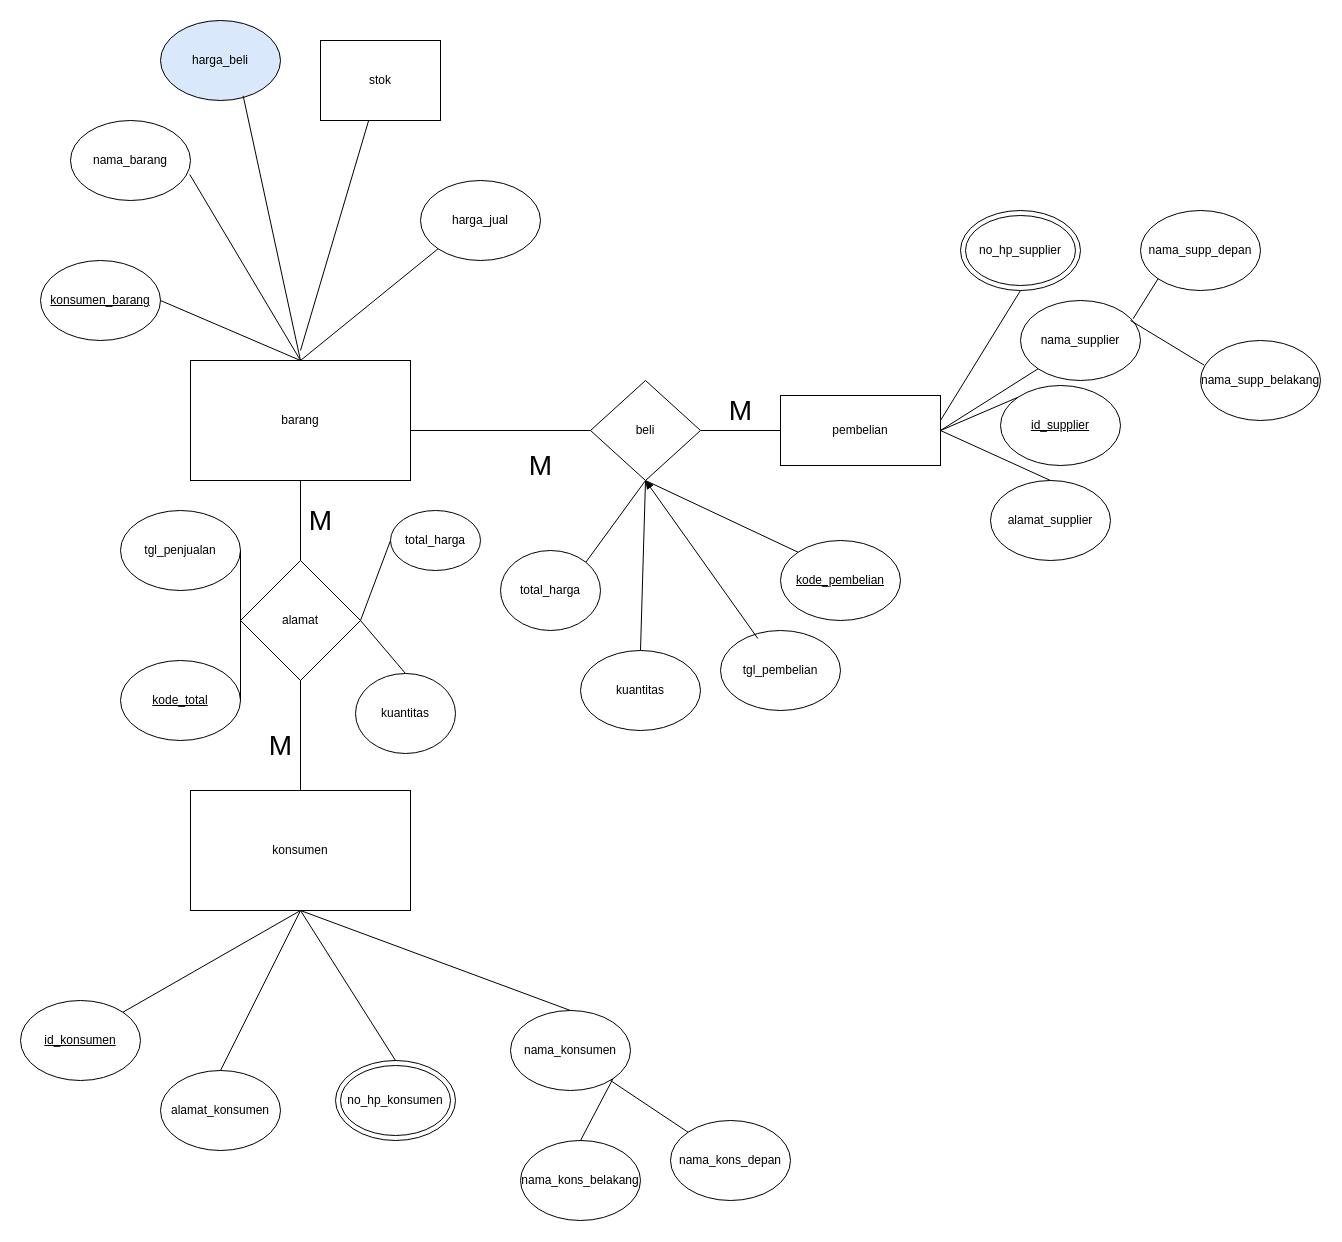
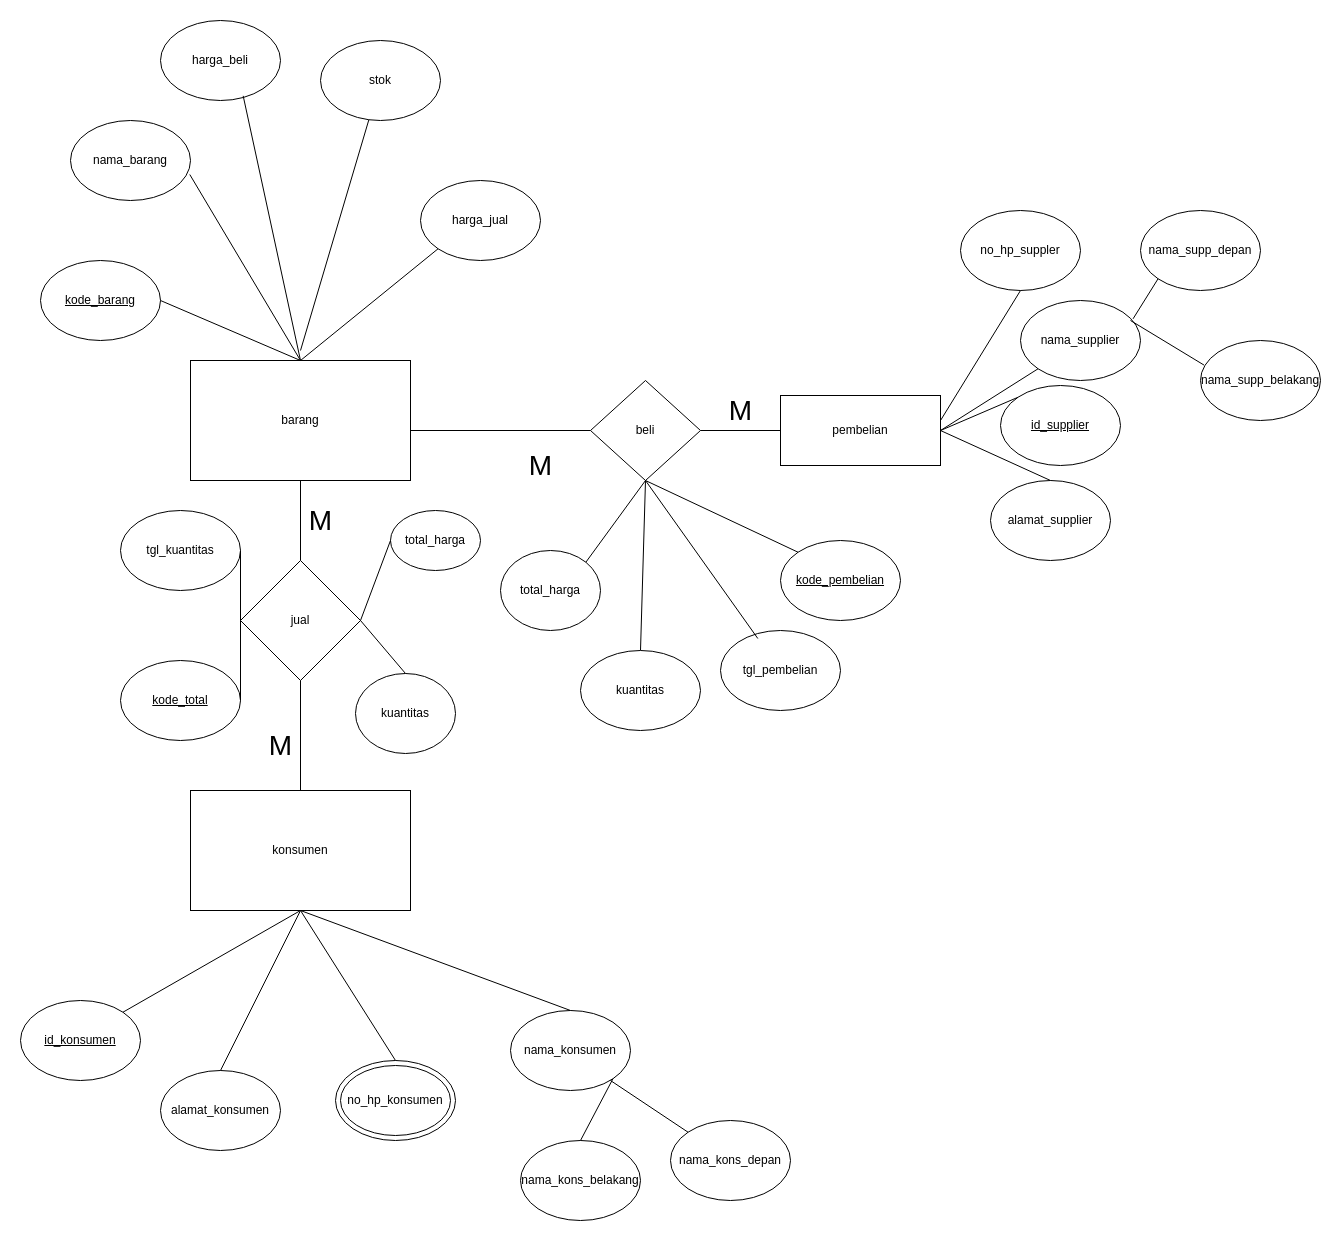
node "harga_beli": fillcolor #dae8fc -> #ffffff
node "stok": shape rectangle -> ellipse
node "no_hp_supplier": removed
node "konsumen_barang": label "konsumen_barang" -> "kode_barang"
edge "tgl_pembelian" -> "beli": arrowhead block -> none
node "tgl_penjualan": label "tgl_penjualan" -> "tgl_kuantitas"
node "alamat": label "alamat" -> "jual"
